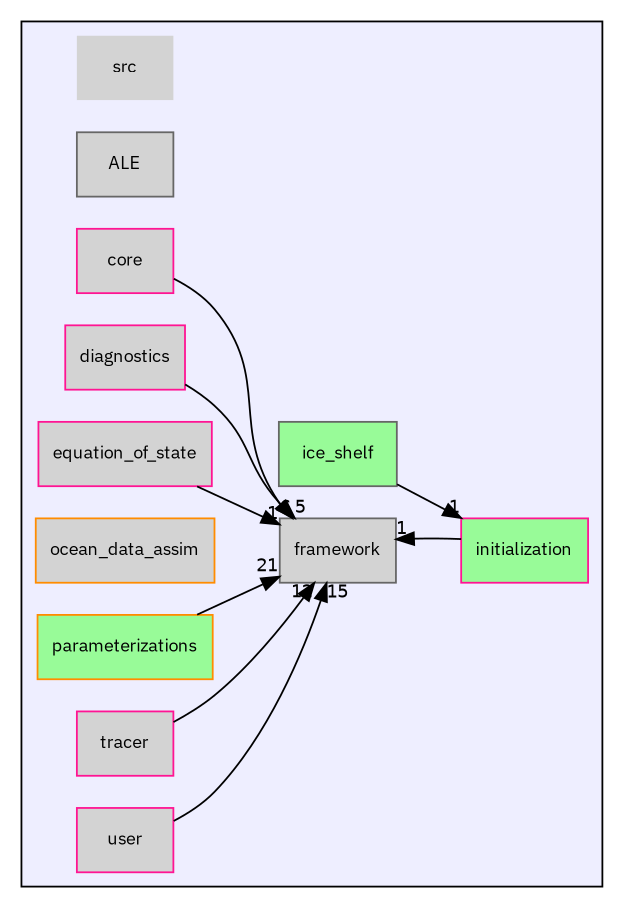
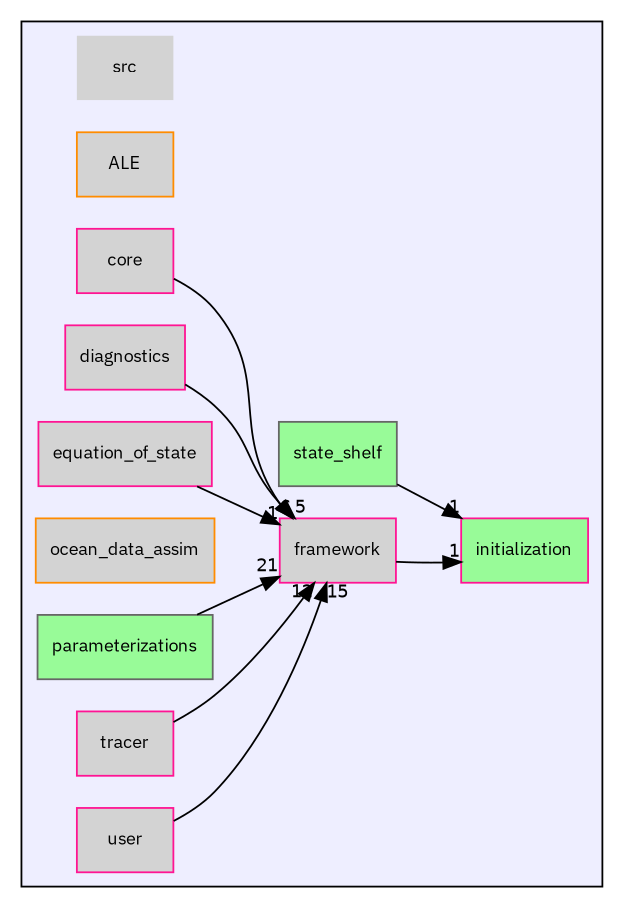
node "ALE": color gray40 -> darkorange
node "ice_shelf": label "ice_shelf" -> "state_shelf"
edge "initialization" -> "framework": reversed
node "framework": color gray40 -> deeppink
node "parameterizations": color darkorange -> gray40
